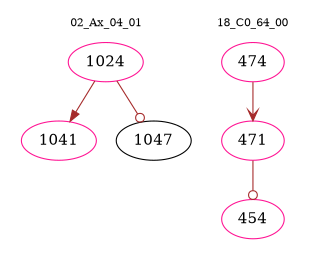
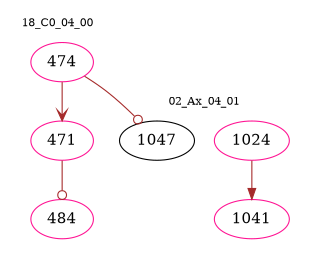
cluster "18_C0_64_00": label "18_C0_64_00" -> "18_C0_04_00"
edge "1024" -> "1047": now "474" -> "1047"
node "454": label "454" -> "484"
